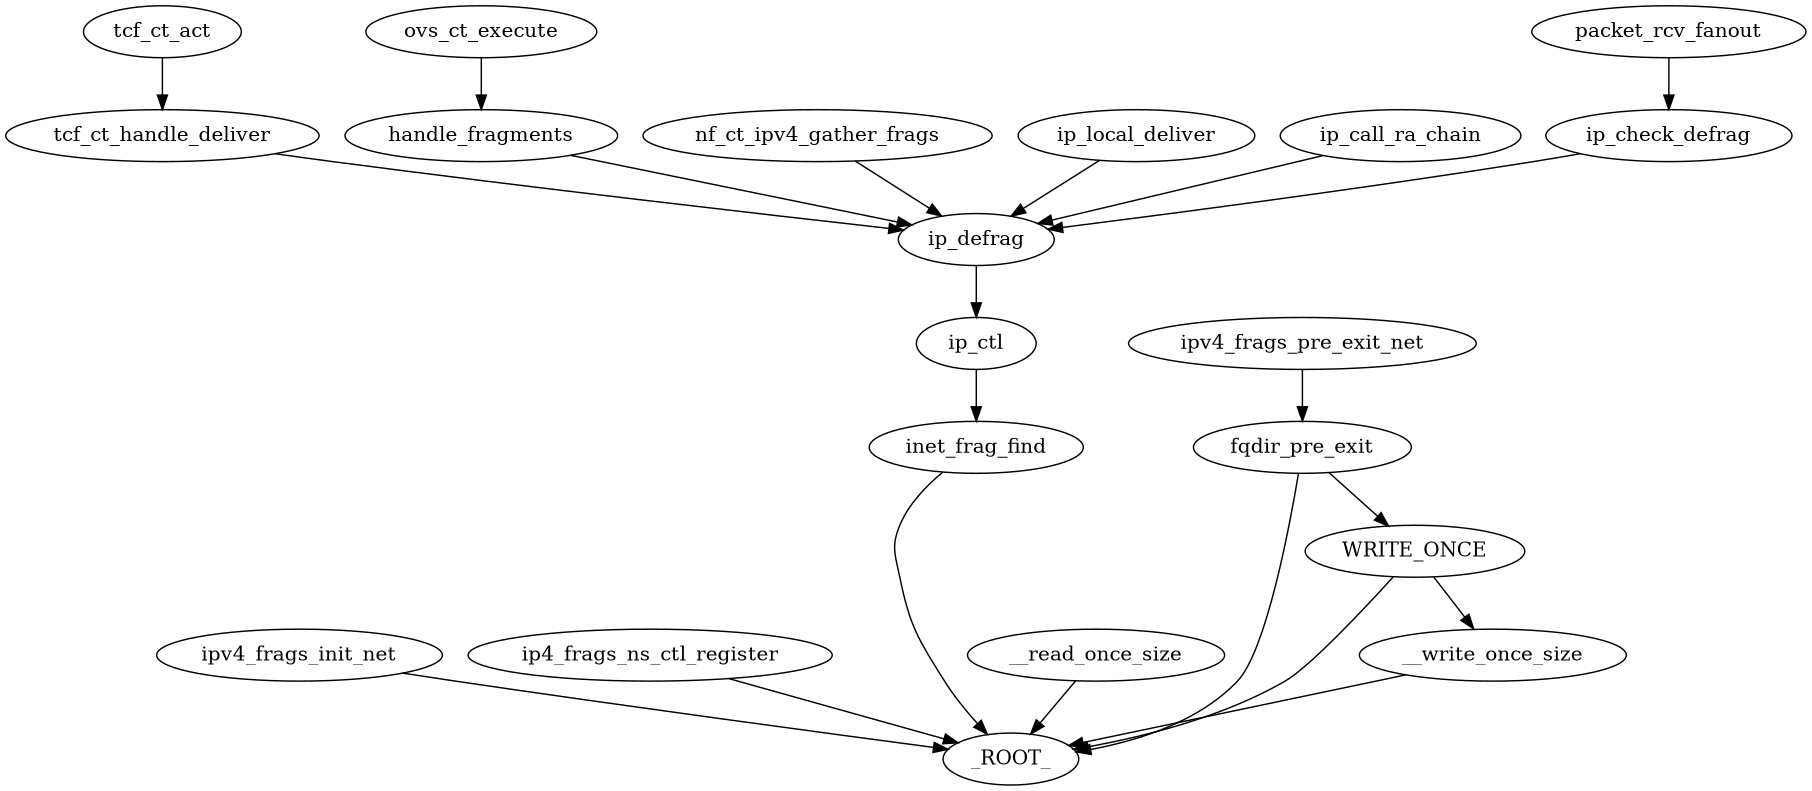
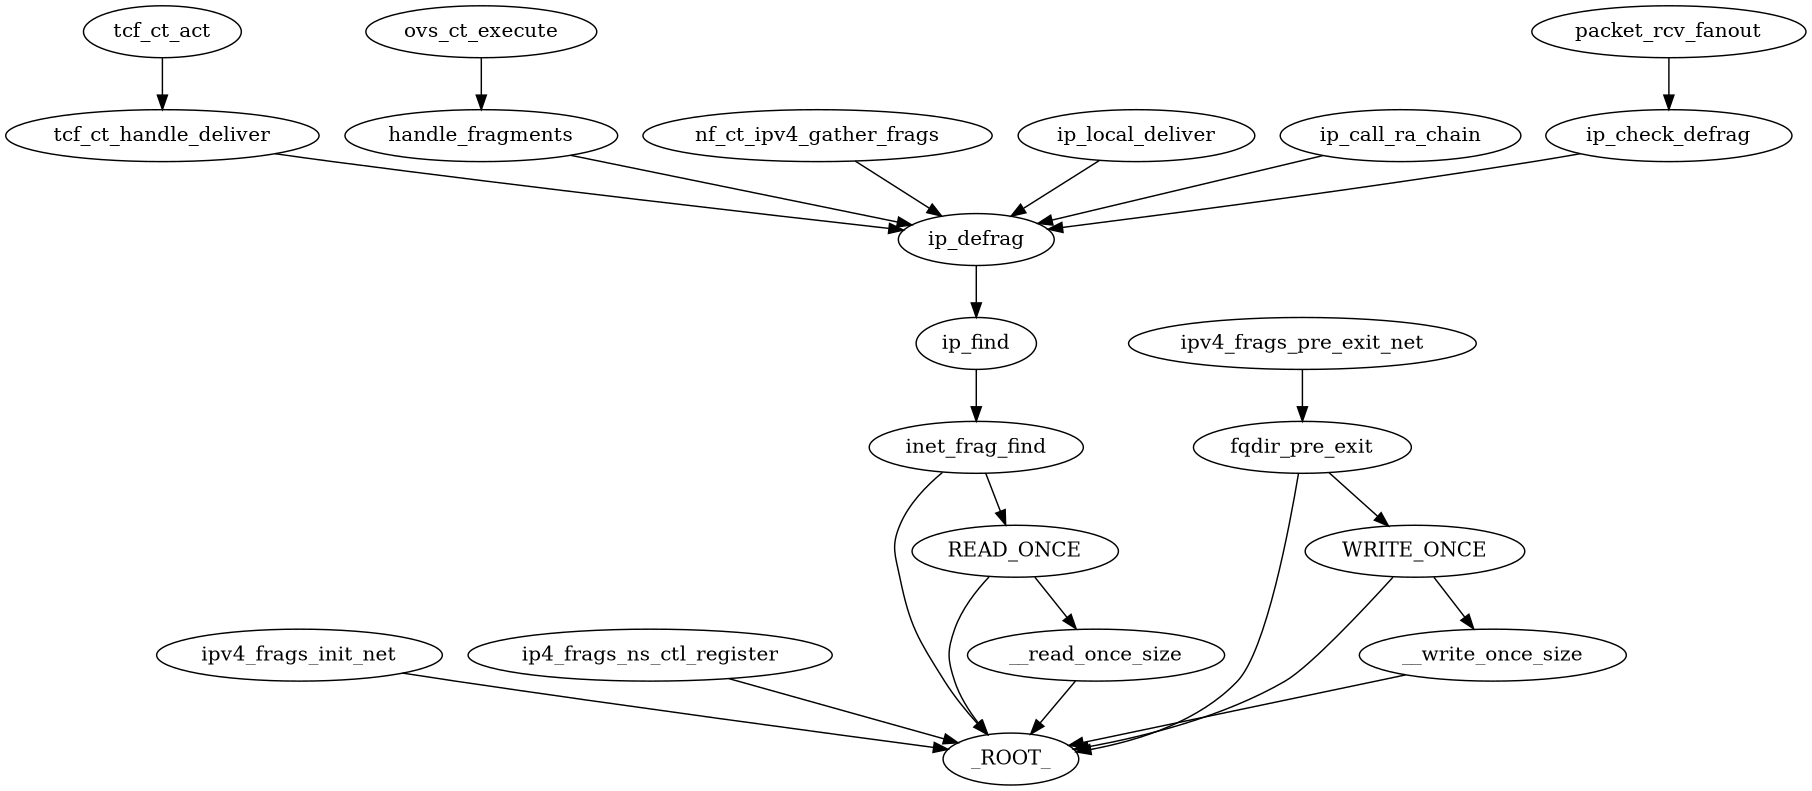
node "ip_ctl": label "ip_ctl" -> "ip_find"
node "READ_ONCE": added
